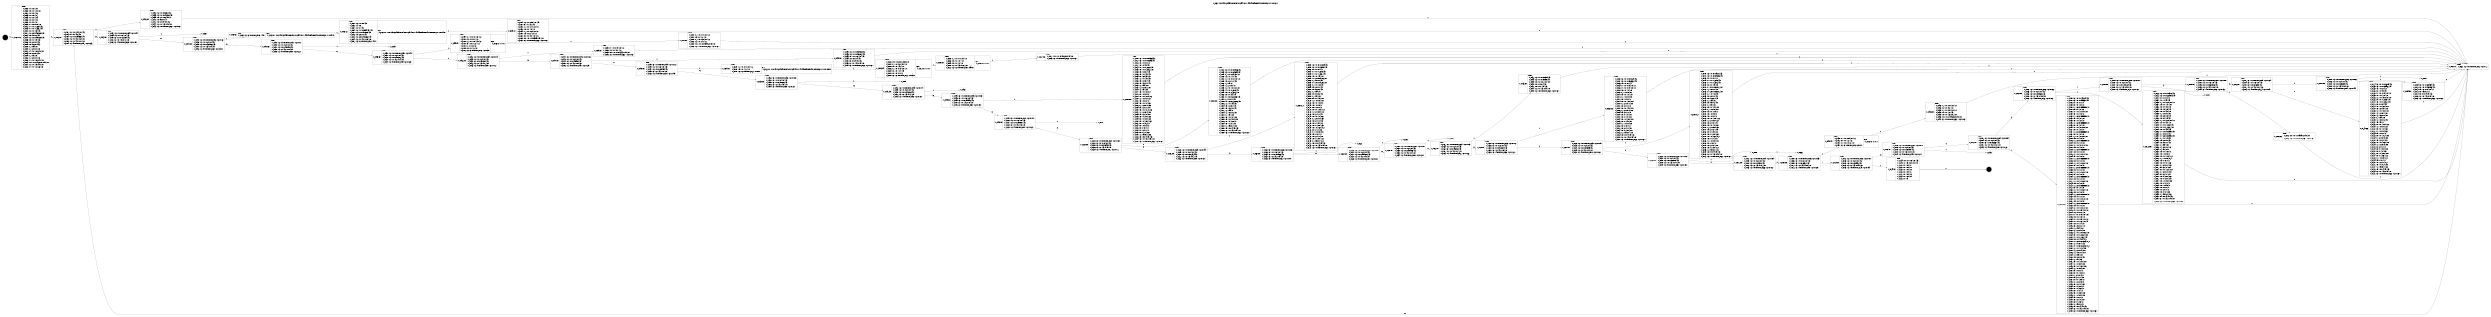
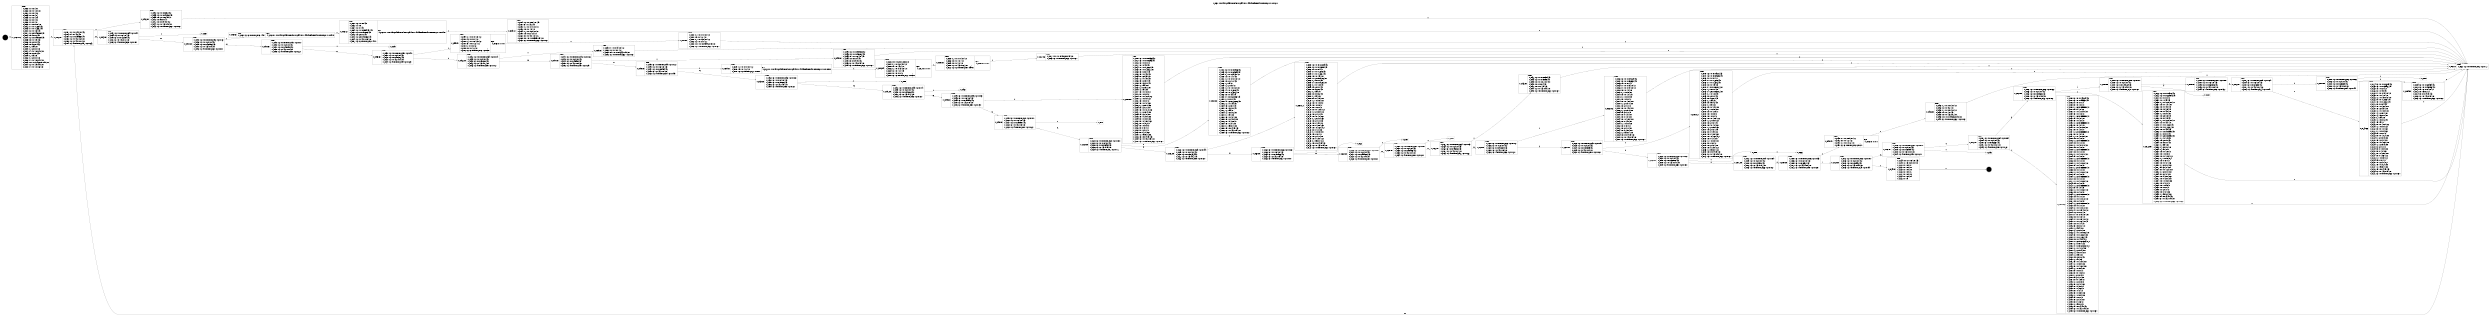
node "0x4021fa [15]": removed
